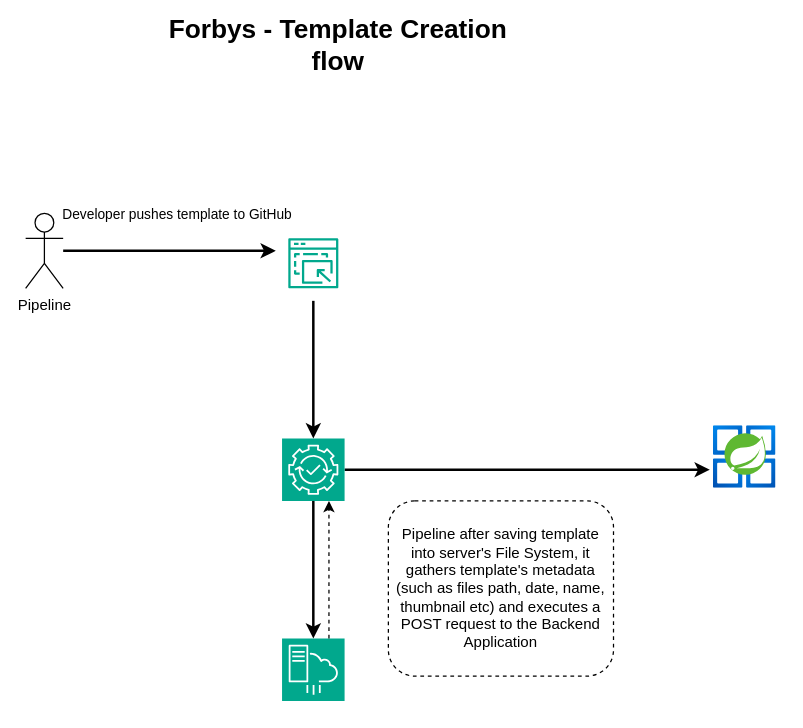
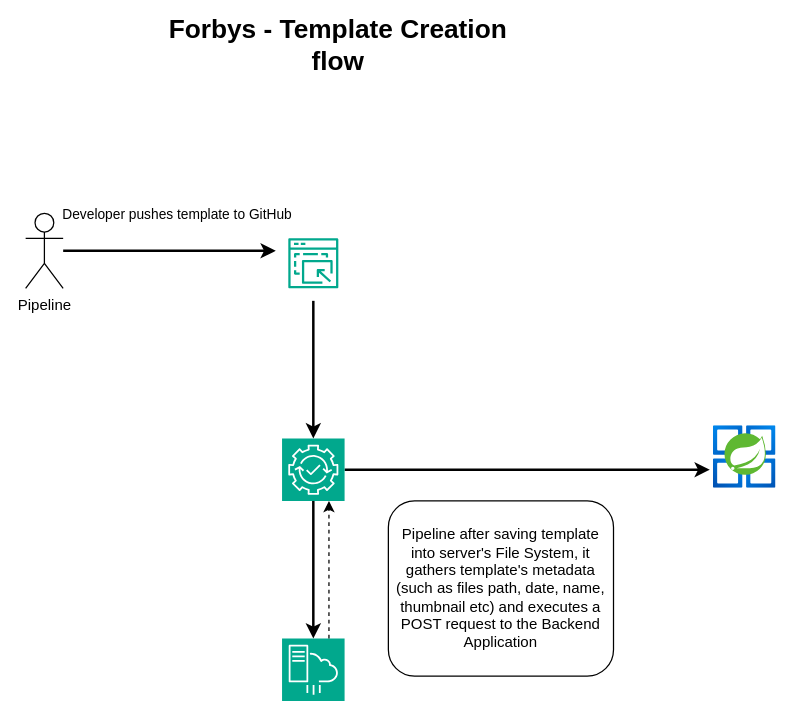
node "Pipeline after saving template into server's File System, it gathers template's metadata (such as files path, date, name, thumbnail etc) and executes a POST request to the Backend Application": style dashed -> solid
